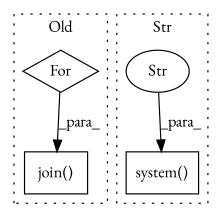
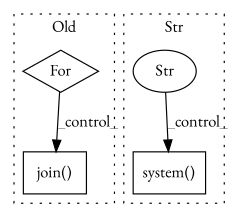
edge "For" -> "join()": label "_para_" -> "_control_"
edge "Str" -> "system()": label "_para_" -> "_control_"
